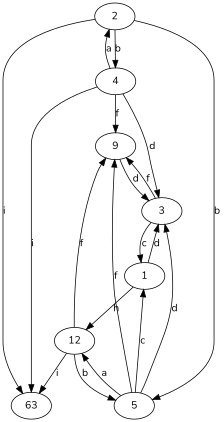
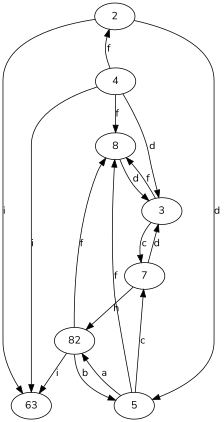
edge "2" -> "4": removed, label "b"
edge "4" -> "2": label "a" -> "f"
node "9": label "9" -> "8"
edge "2" -> "5": label "b" -> "d"
node "1": label "1" -> "7"
edge "5" -> "3": removed, label "d"
node "12": label "12" -> "82"
